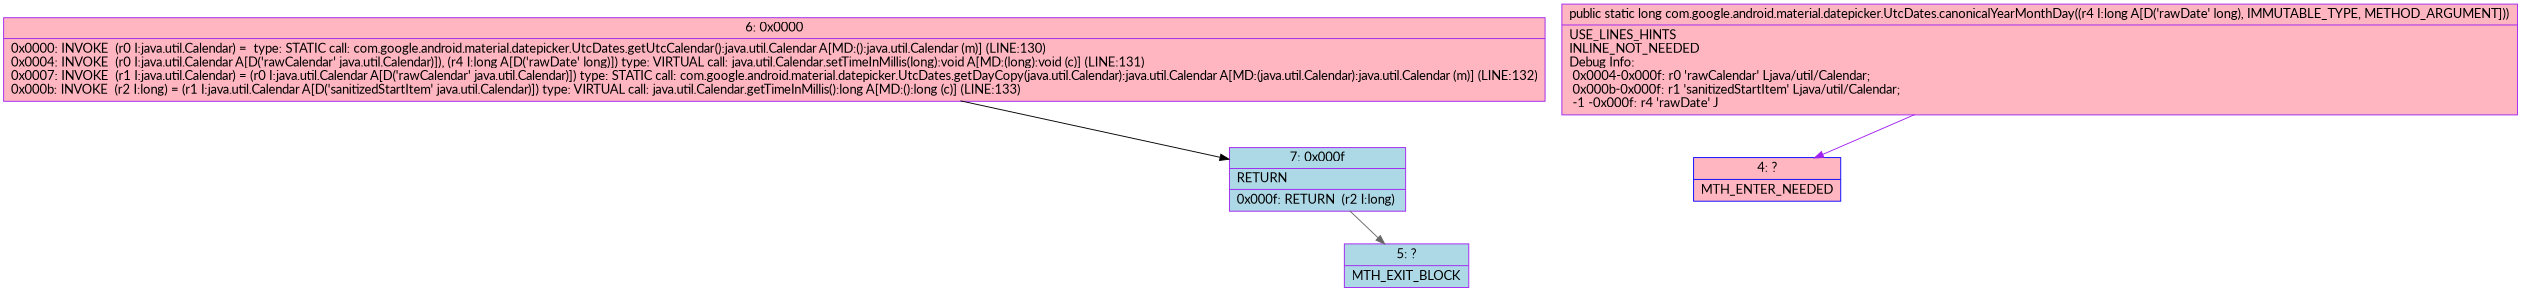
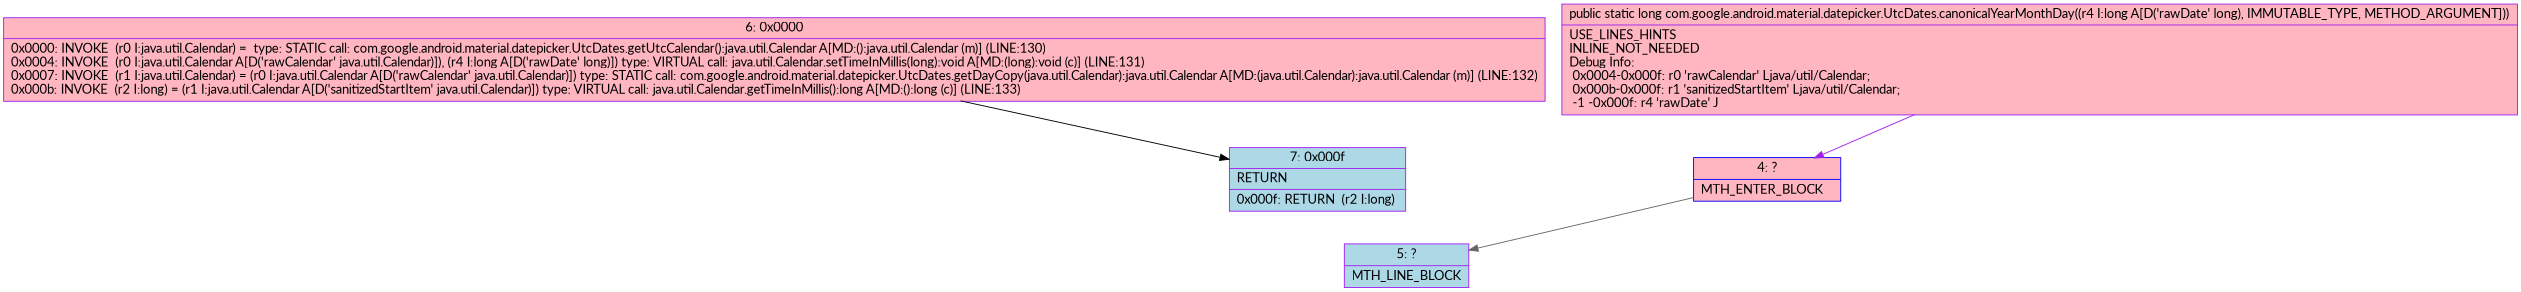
node "4: ?": text "MTH_ENTER_NEEDED" -> "MTH_ENTER_BLOCK"
edge "7: 0x000f" -> "5: ?": now "4: ?" -> "5: ?"
node "5: ?": text "MTH_EXIT_BLOCK" -> "MTH_LINE_BLOCK"
